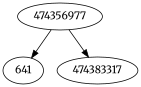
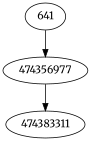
edge "474356977" -> "641": reversed
node "474383317": label "474383317" -> "474383311"
